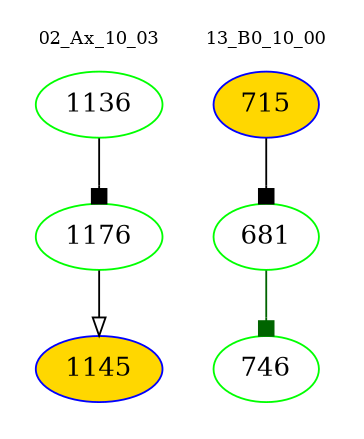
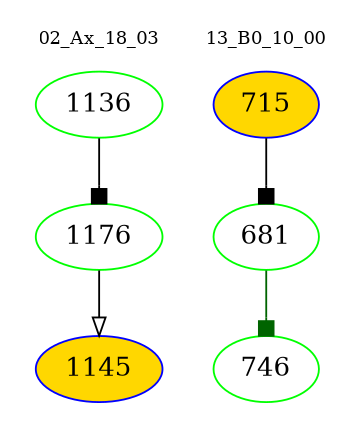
cluster "02_Ax_10_03": label "02_Ax_10_03" -> "02_Ax_18_03"
